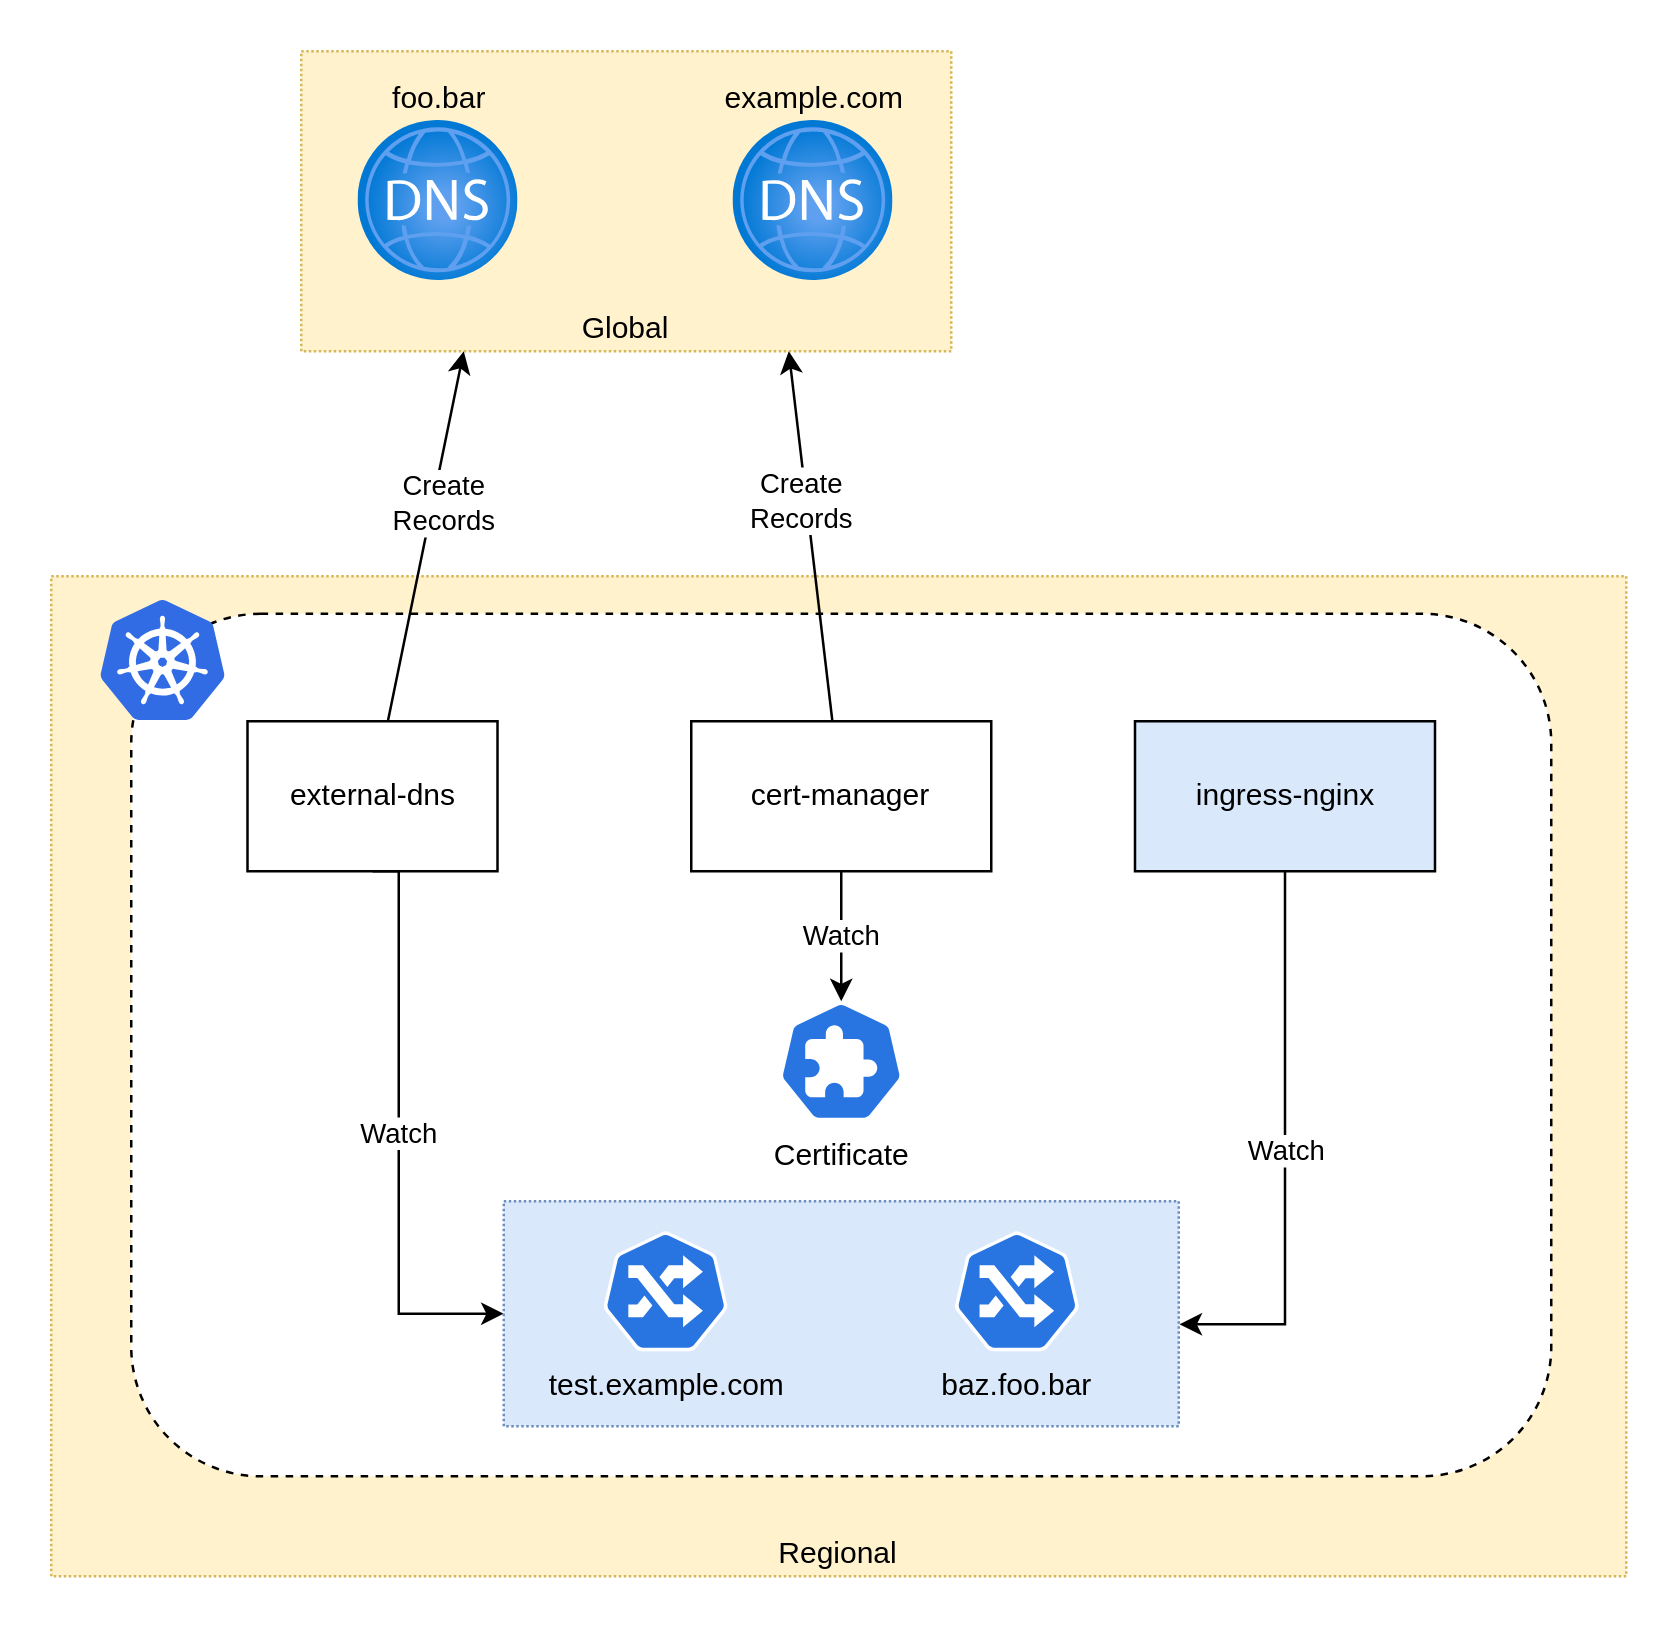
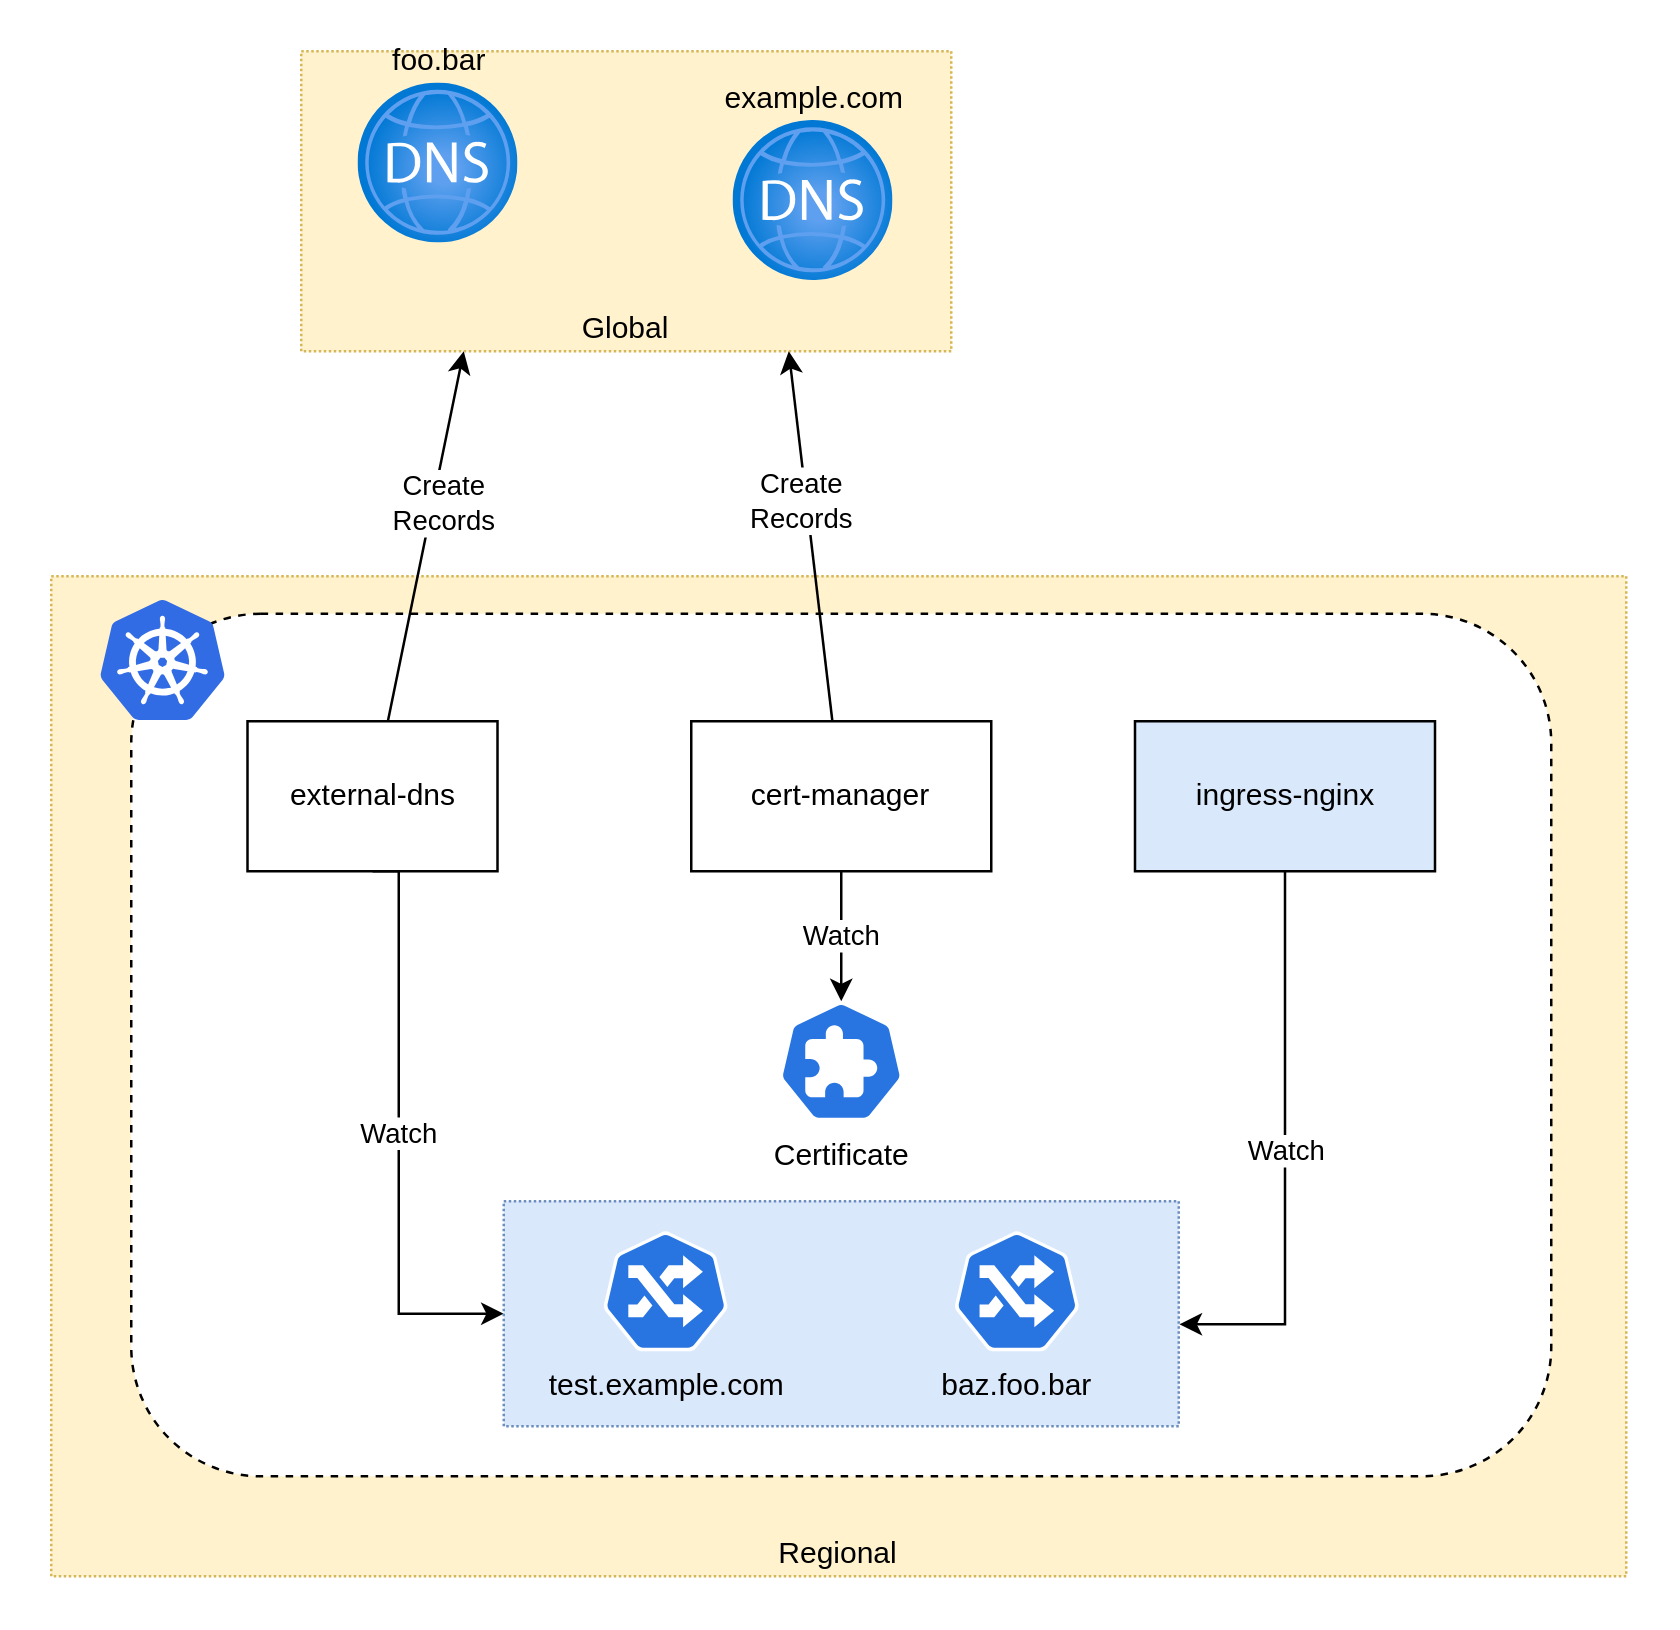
node "foo.bar": moved (439, 201) -> (439, 164)
